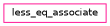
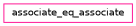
node "less_eq_associate": label "less_eq_associate" -> "associate_eq_associate"
